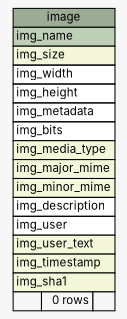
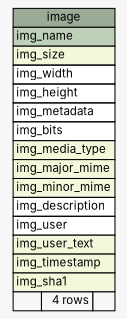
node "image": text "0 rows" -> "4 rows"
